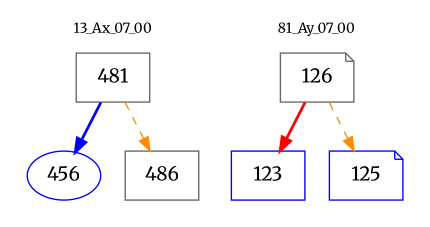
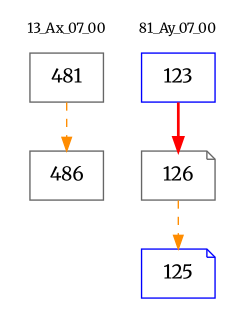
edge "126" -> "123": reversed
node "456": removed
